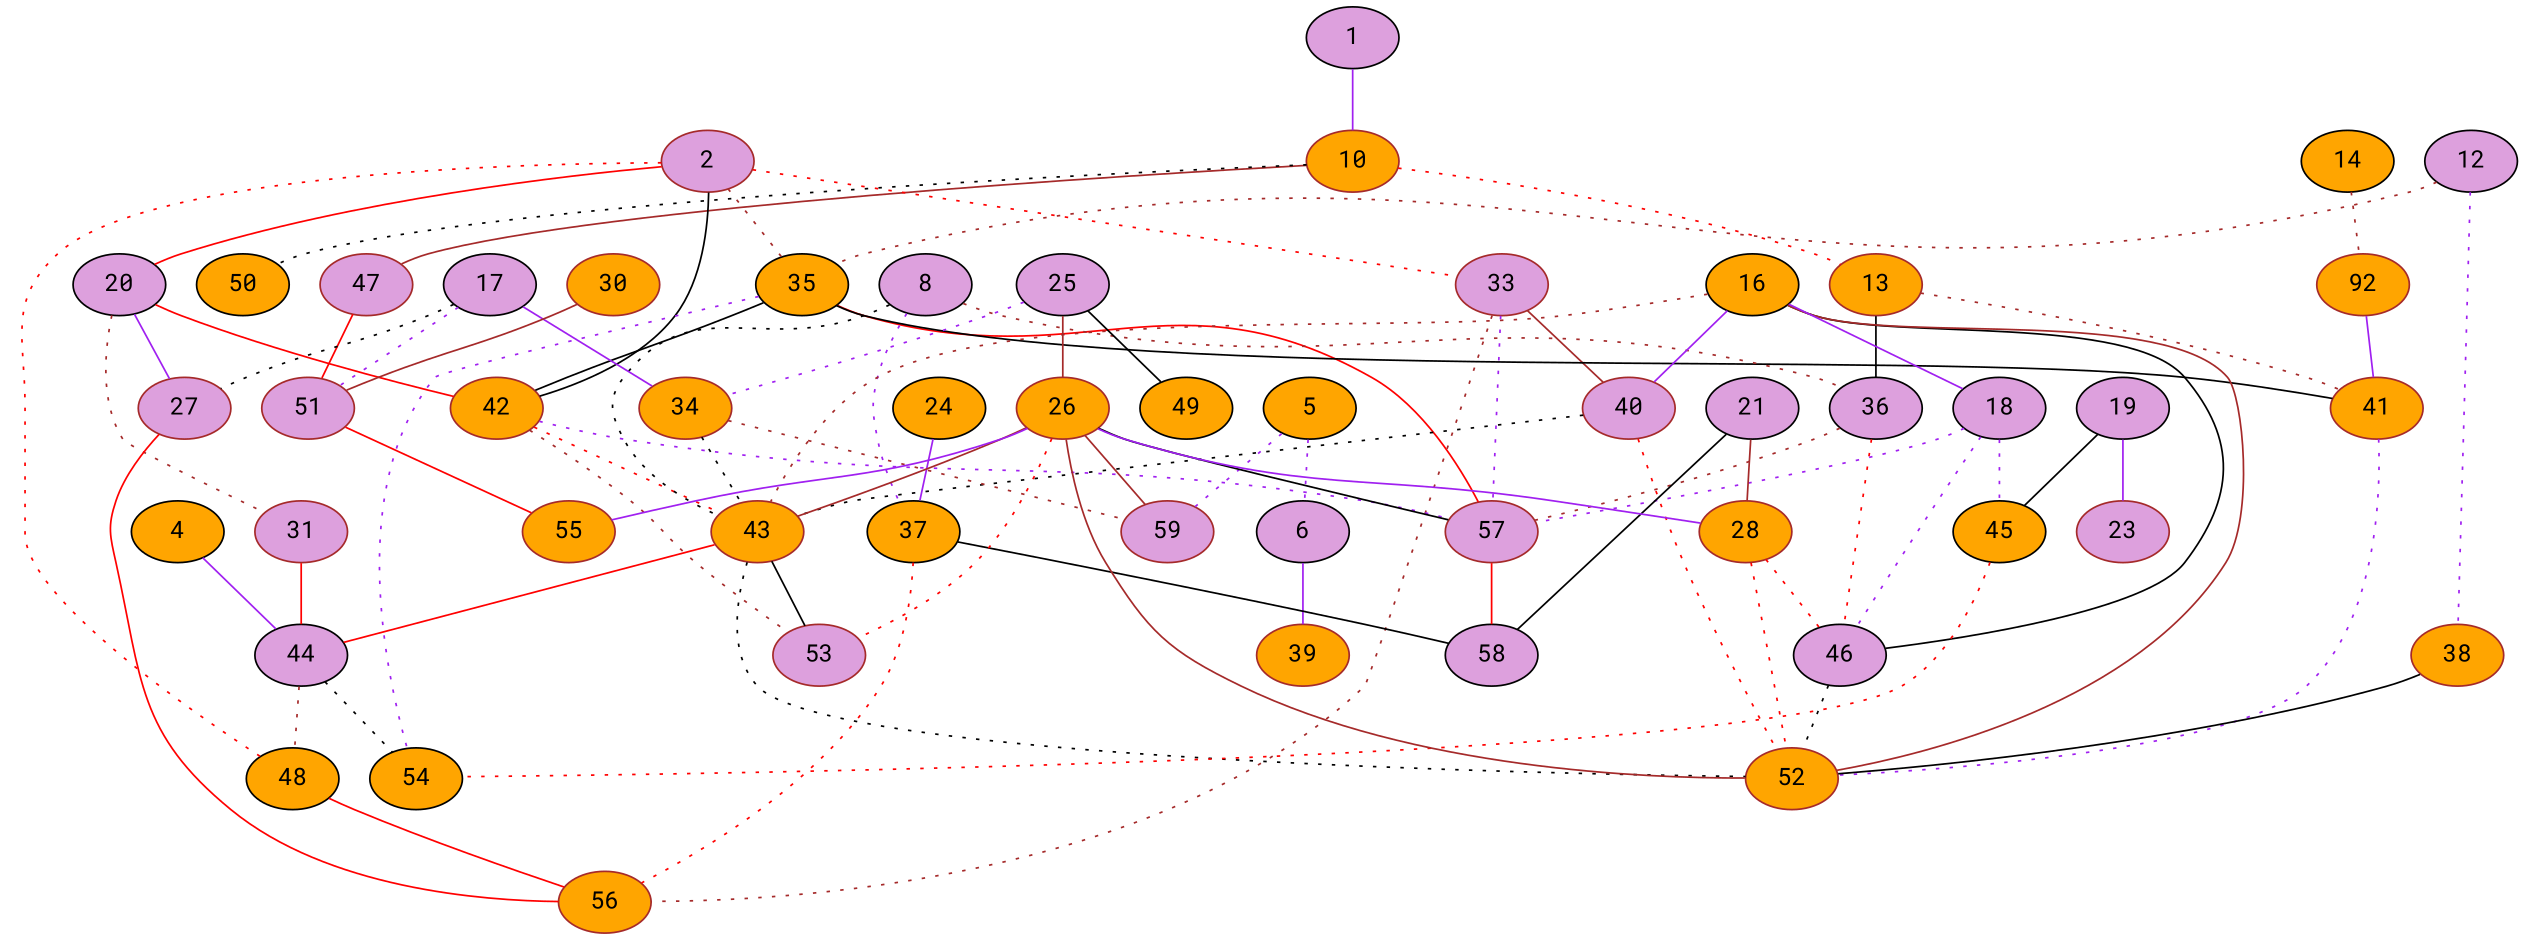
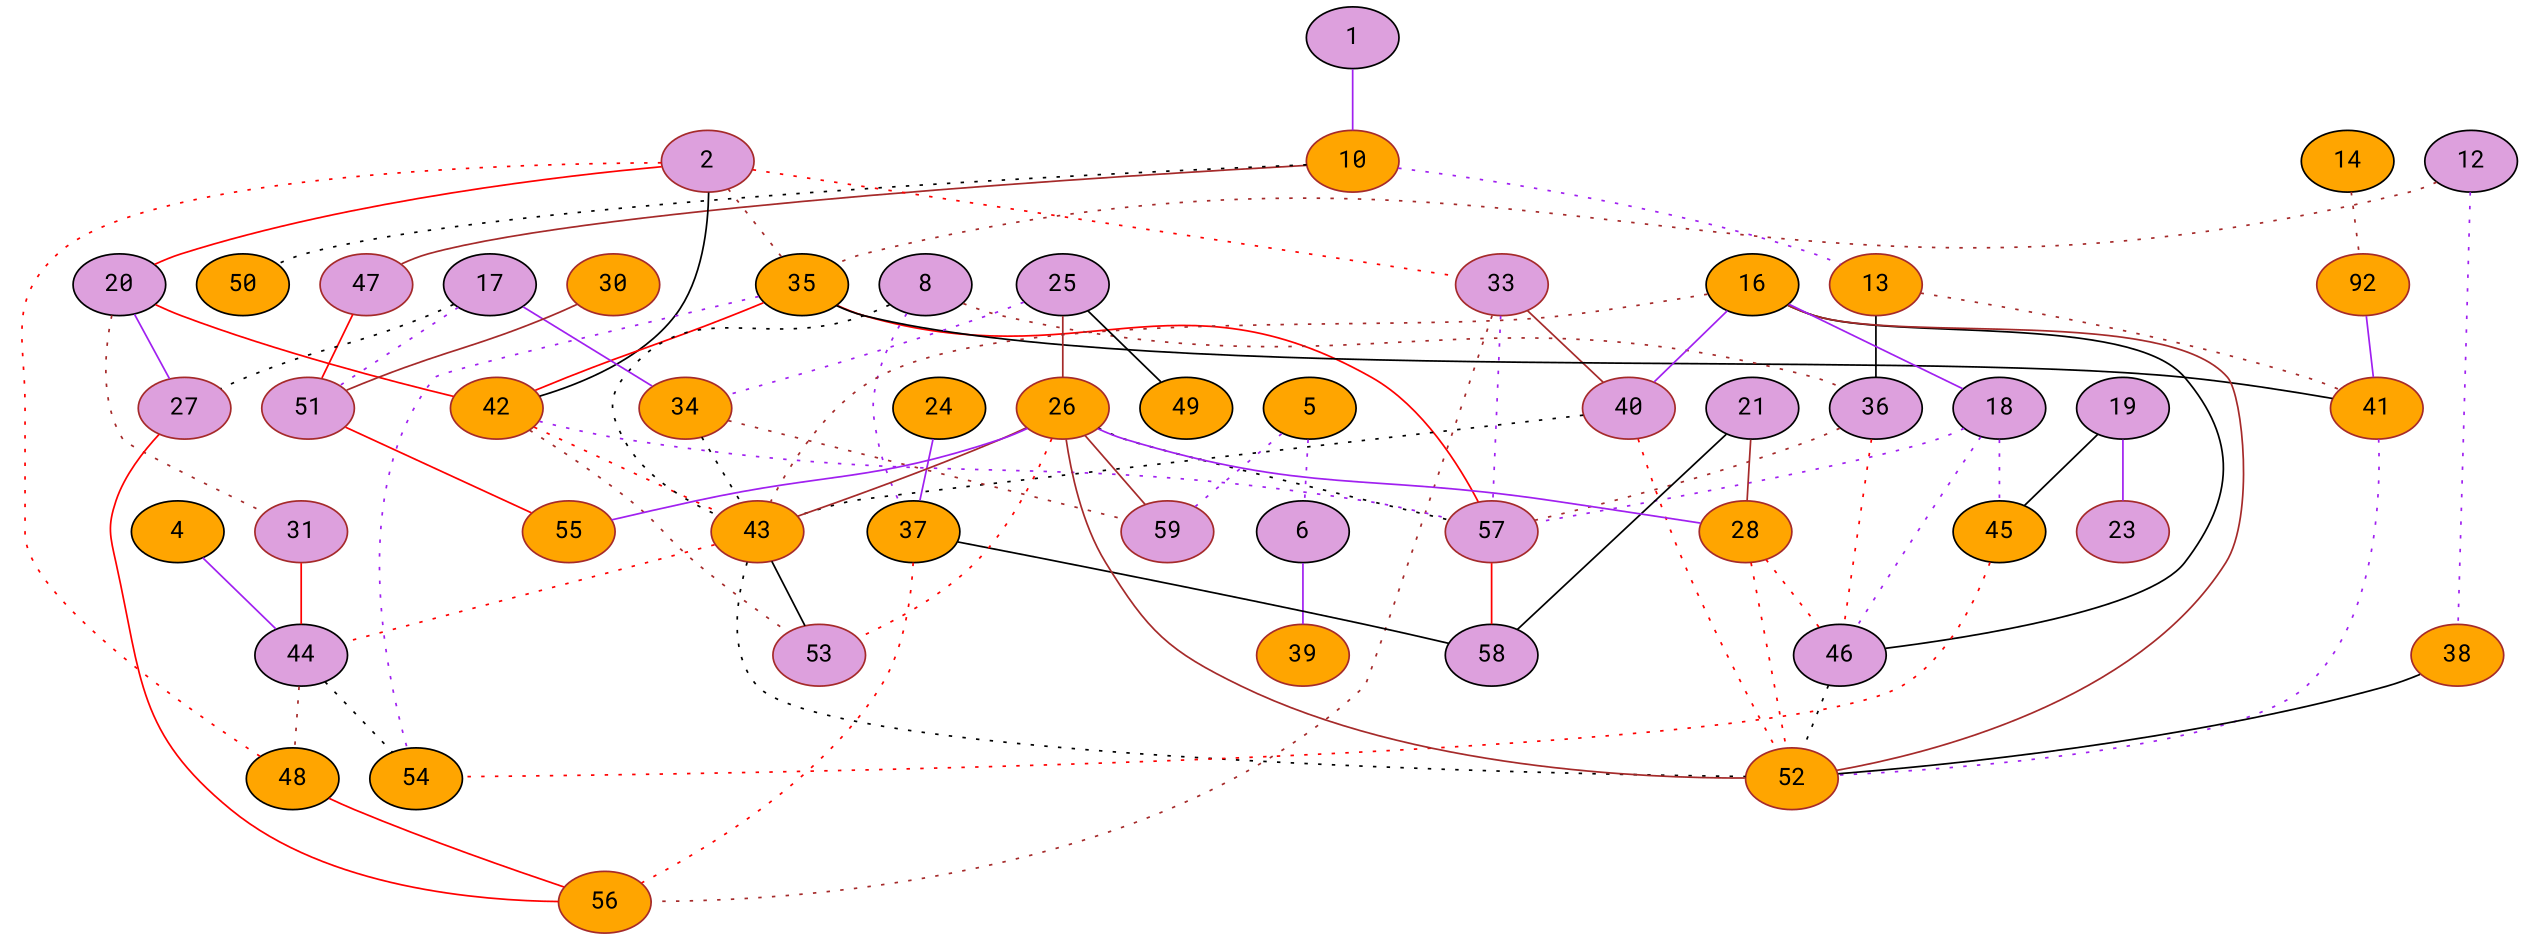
edge "10" -- "13": color red -> purple
edge "35" -- "42": color black -> red
edge "26" -- "57": style solid -> dotted
edge "43" -- "44": style solid -> dotted
